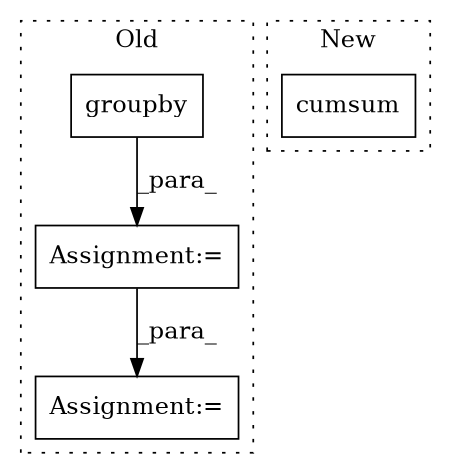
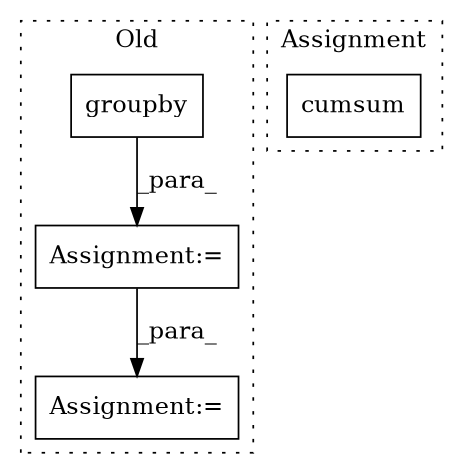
cluster "New": label "New" -> "Assignment"
